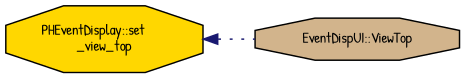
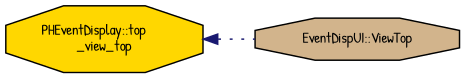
node "PHEventDisplay::set _view_top": label "PHEventDisplay::set _view_top" -> "PHEventDisplay::top _view_top"
